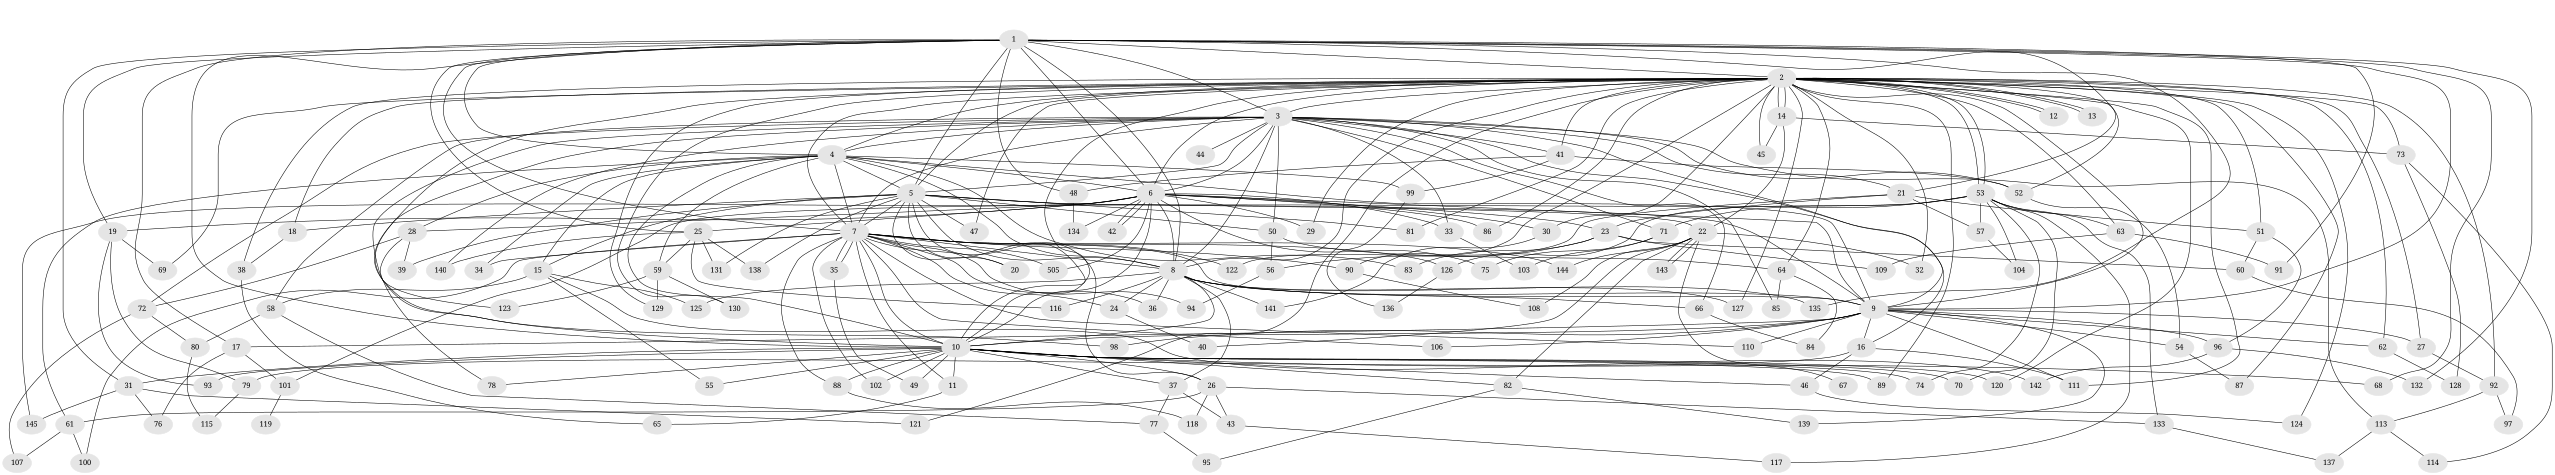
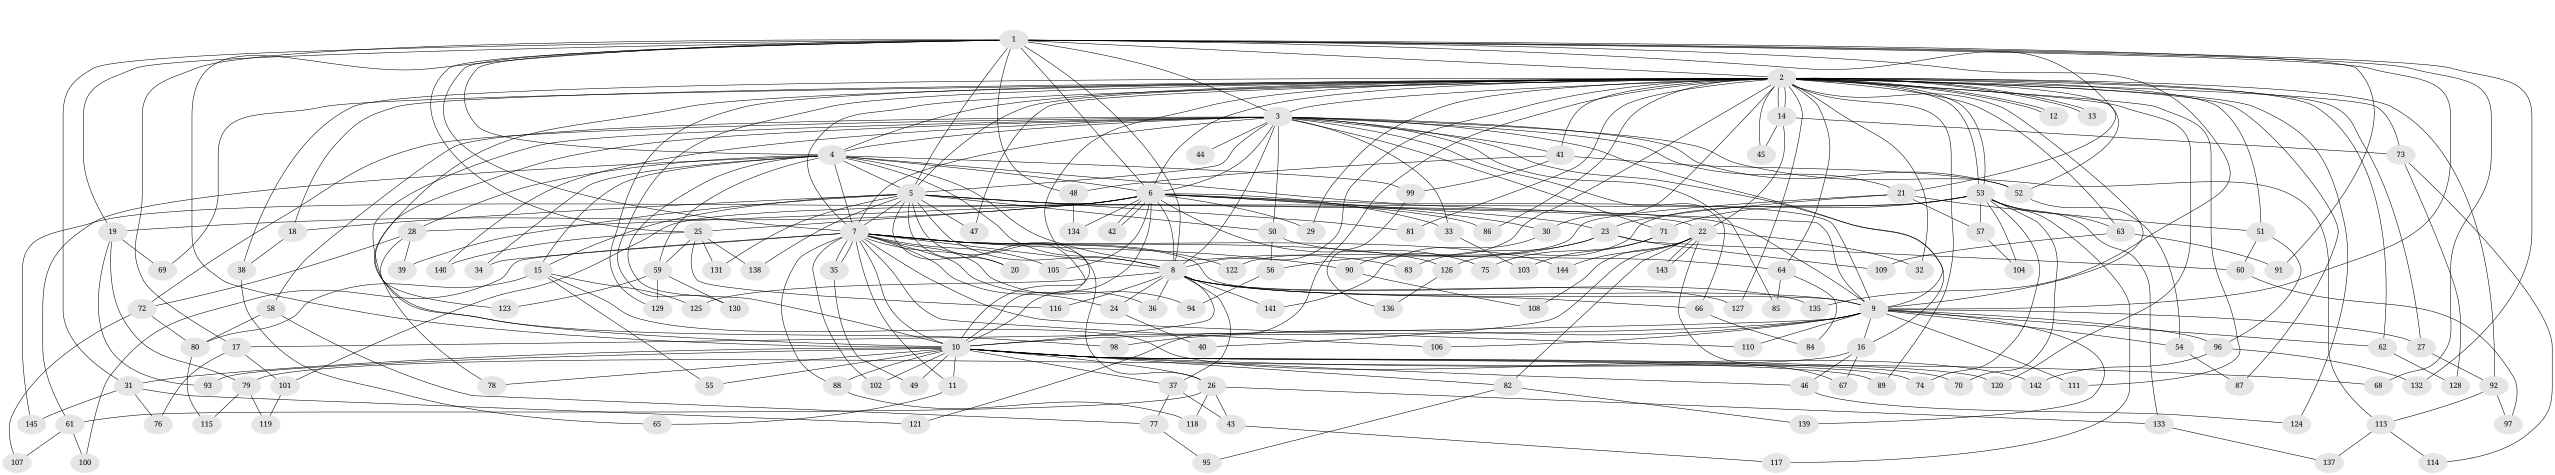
node "505": label "505" -> "105"
edge "15" -- "58": now "15" -- "80"
edge "16" -- "111": now "16" -- "67"
edge "79" -- "119": added
